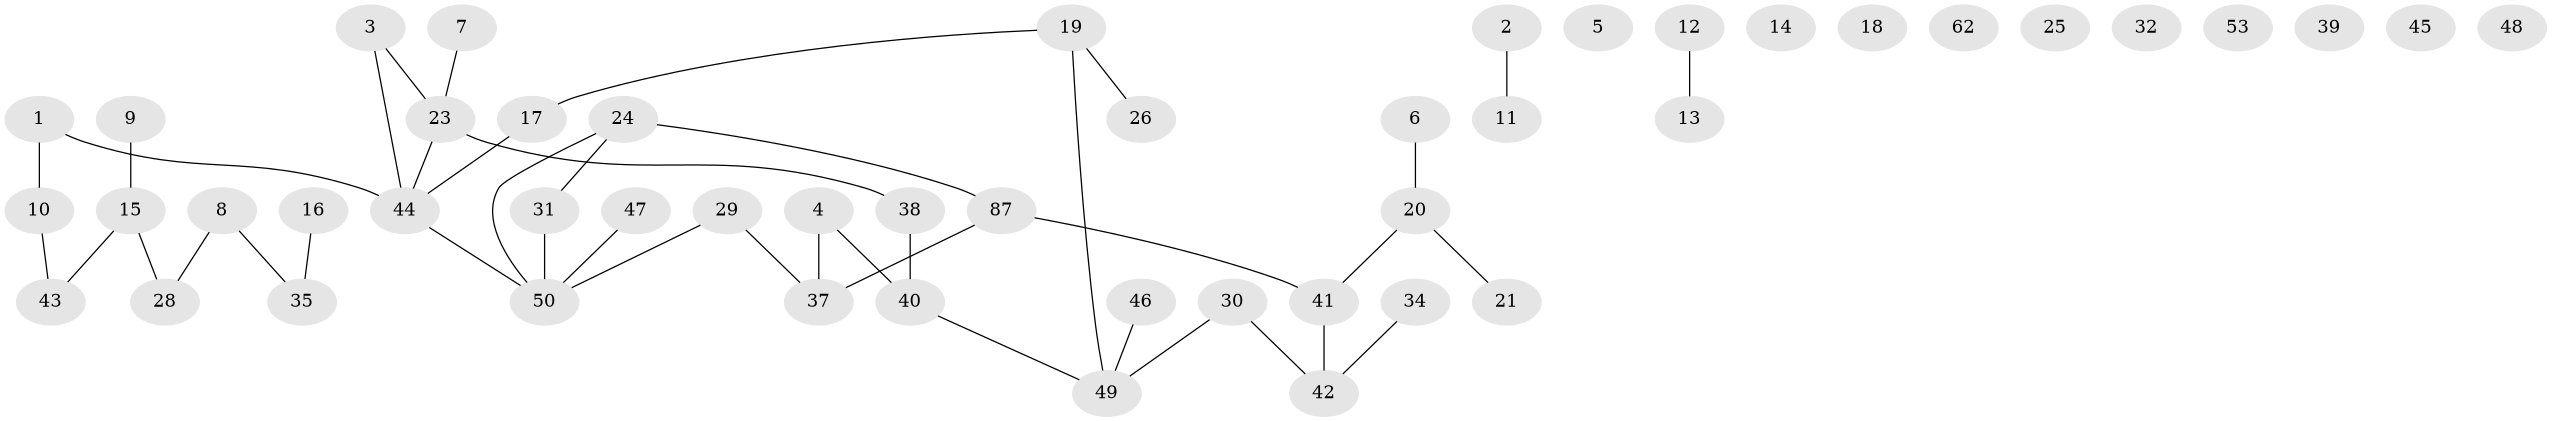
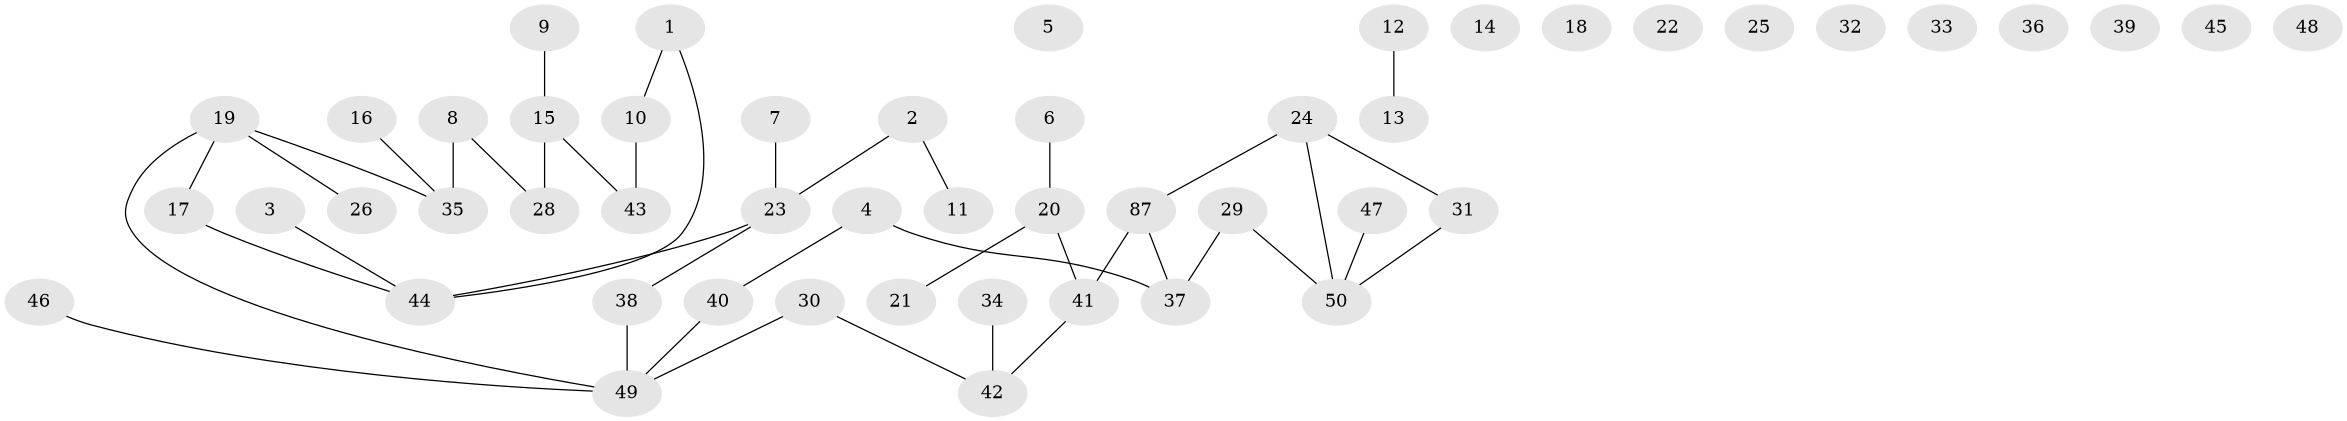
node "62": label "62" -> "22"
node "36": added
node "53": label "53" -> "33"
edge "3" -- "23": now "2" -- "23"
edge "19" -- "35": added
edge "38" -- "40": now "38" -- "49"
edge "44" -- "50": removed
